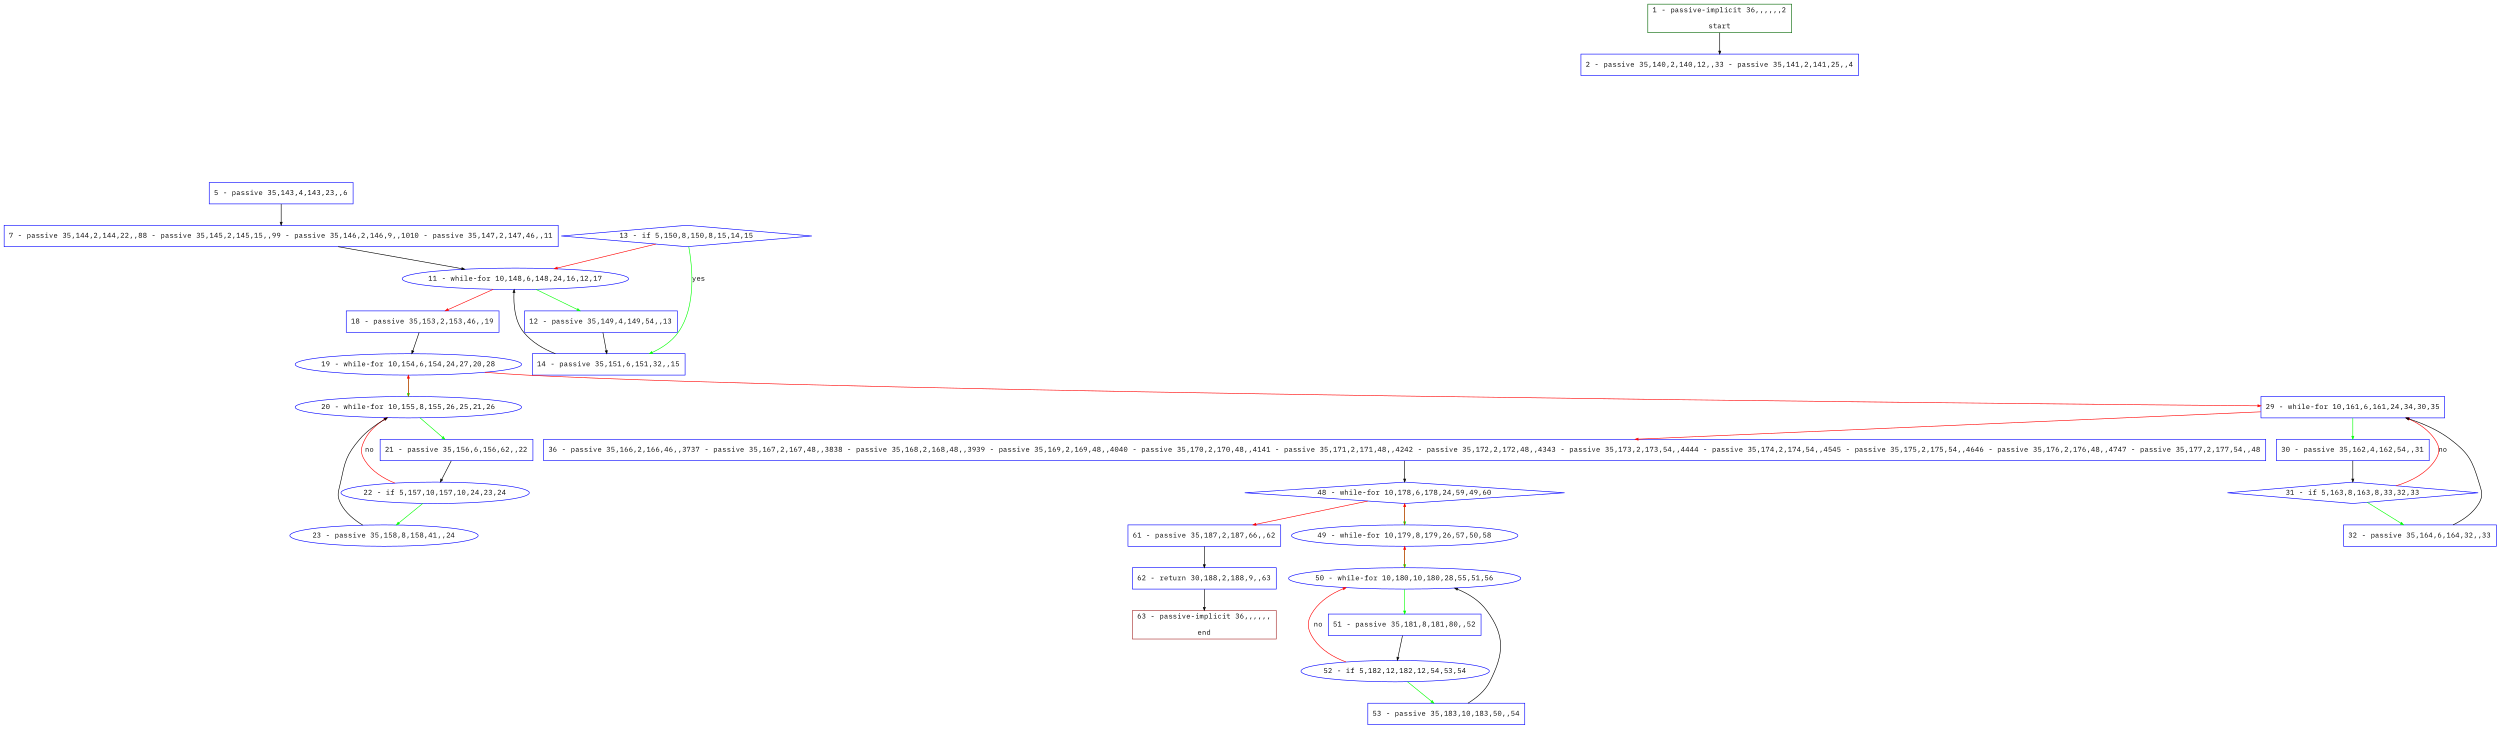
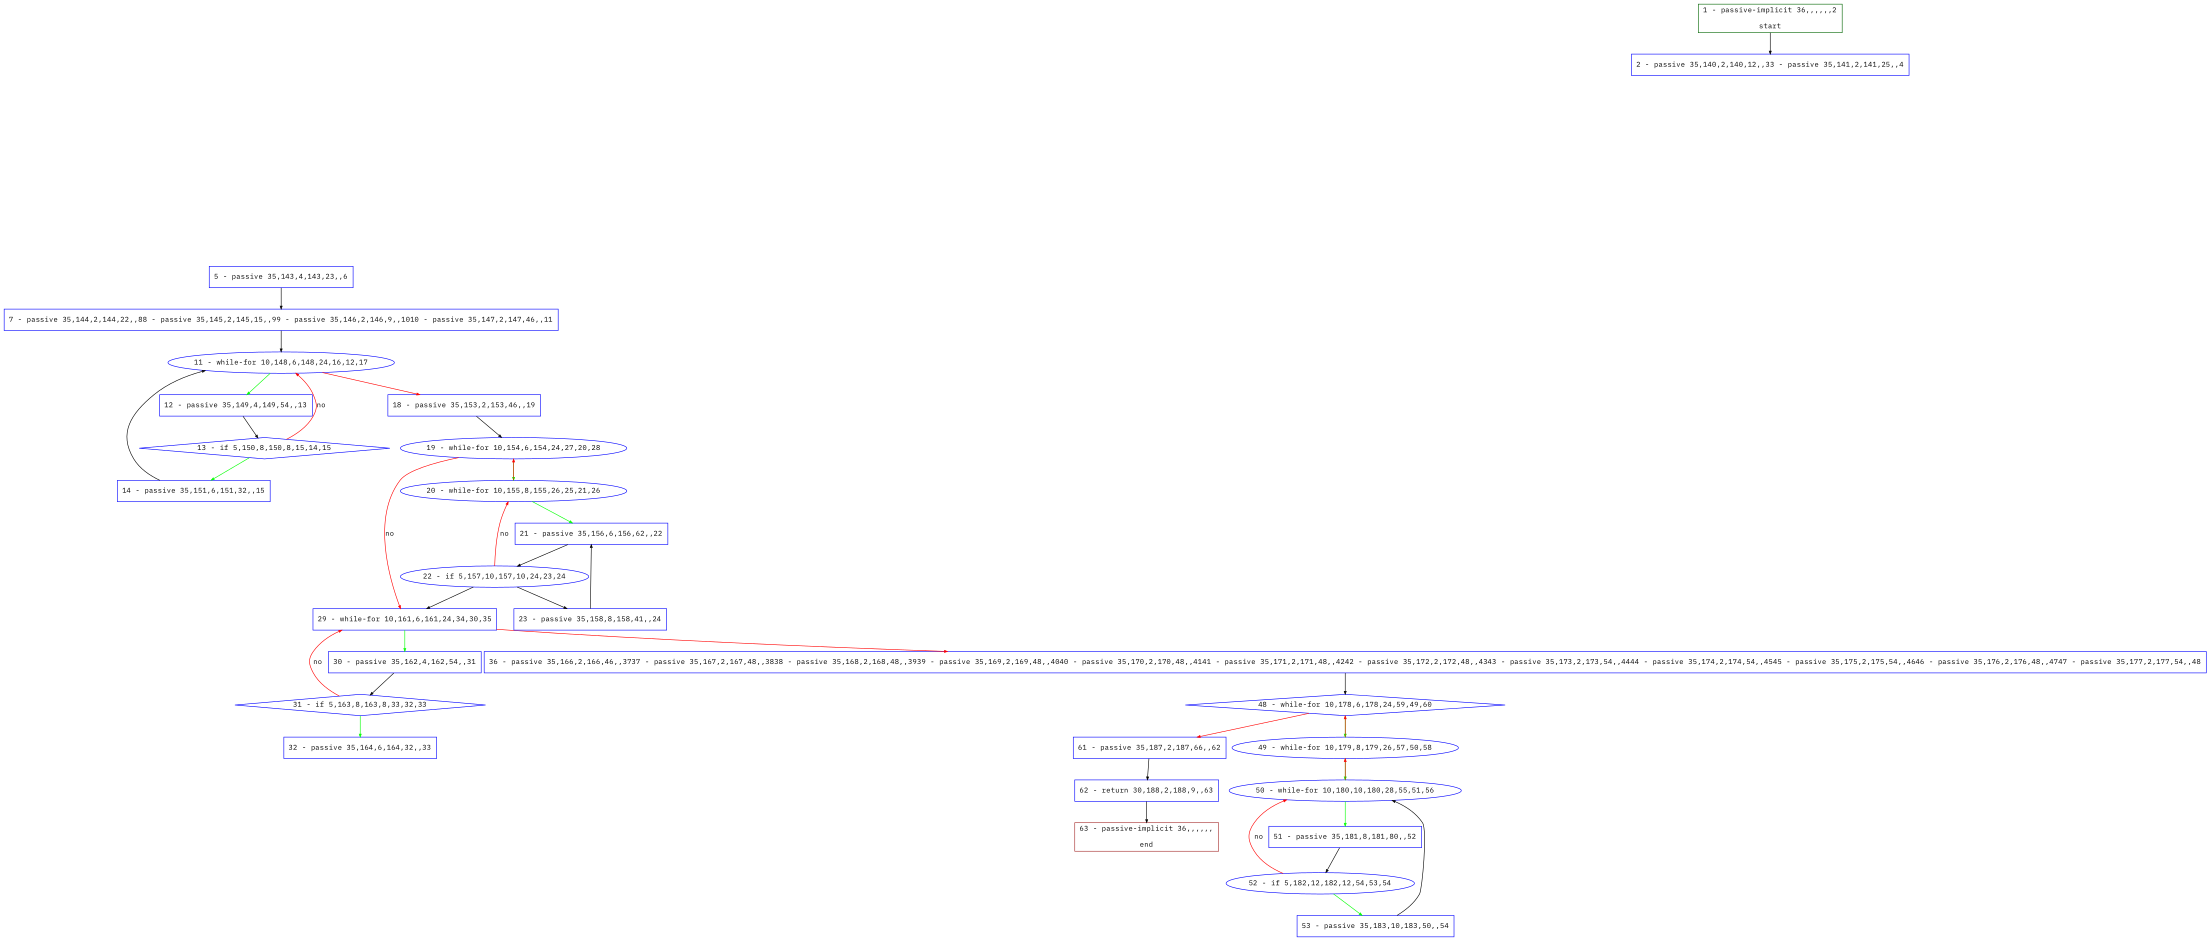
edge "12 - passive 35,149,4,149,54,,13" -> "14 - passive 35,151,6,151,32,,15": now "12 - passive 35,149,4,149,54,,13" -> "13 - if 5,150,8,150,8,15,14,15"
edge "32 - passive 35,164,6,164,32,,33" -> "29 - while-for 10,161,6,161,24,34,30,35": now "22 - if 5,157,10,157,10,24,23,24" -> "29 - while-for 10,161,6,161,24,34,30,35"
edge "23 - passive 35,158,8,158,41,,24" -> "20 - while-for 10,155,8,155,26,25,21,26": now "23 - passive 35,158,8,158,41,,24" -> "21 - passive 35,156,6,156,62,,22"
edge "22 - if 5,157,10,157,10,24,23,24" -> "23 - passive 35,158,8,158,41,,24": color #00ff00 -> #000000
node "23 - passive 35,158,8,158,41,,24": shape ellipse -> box
